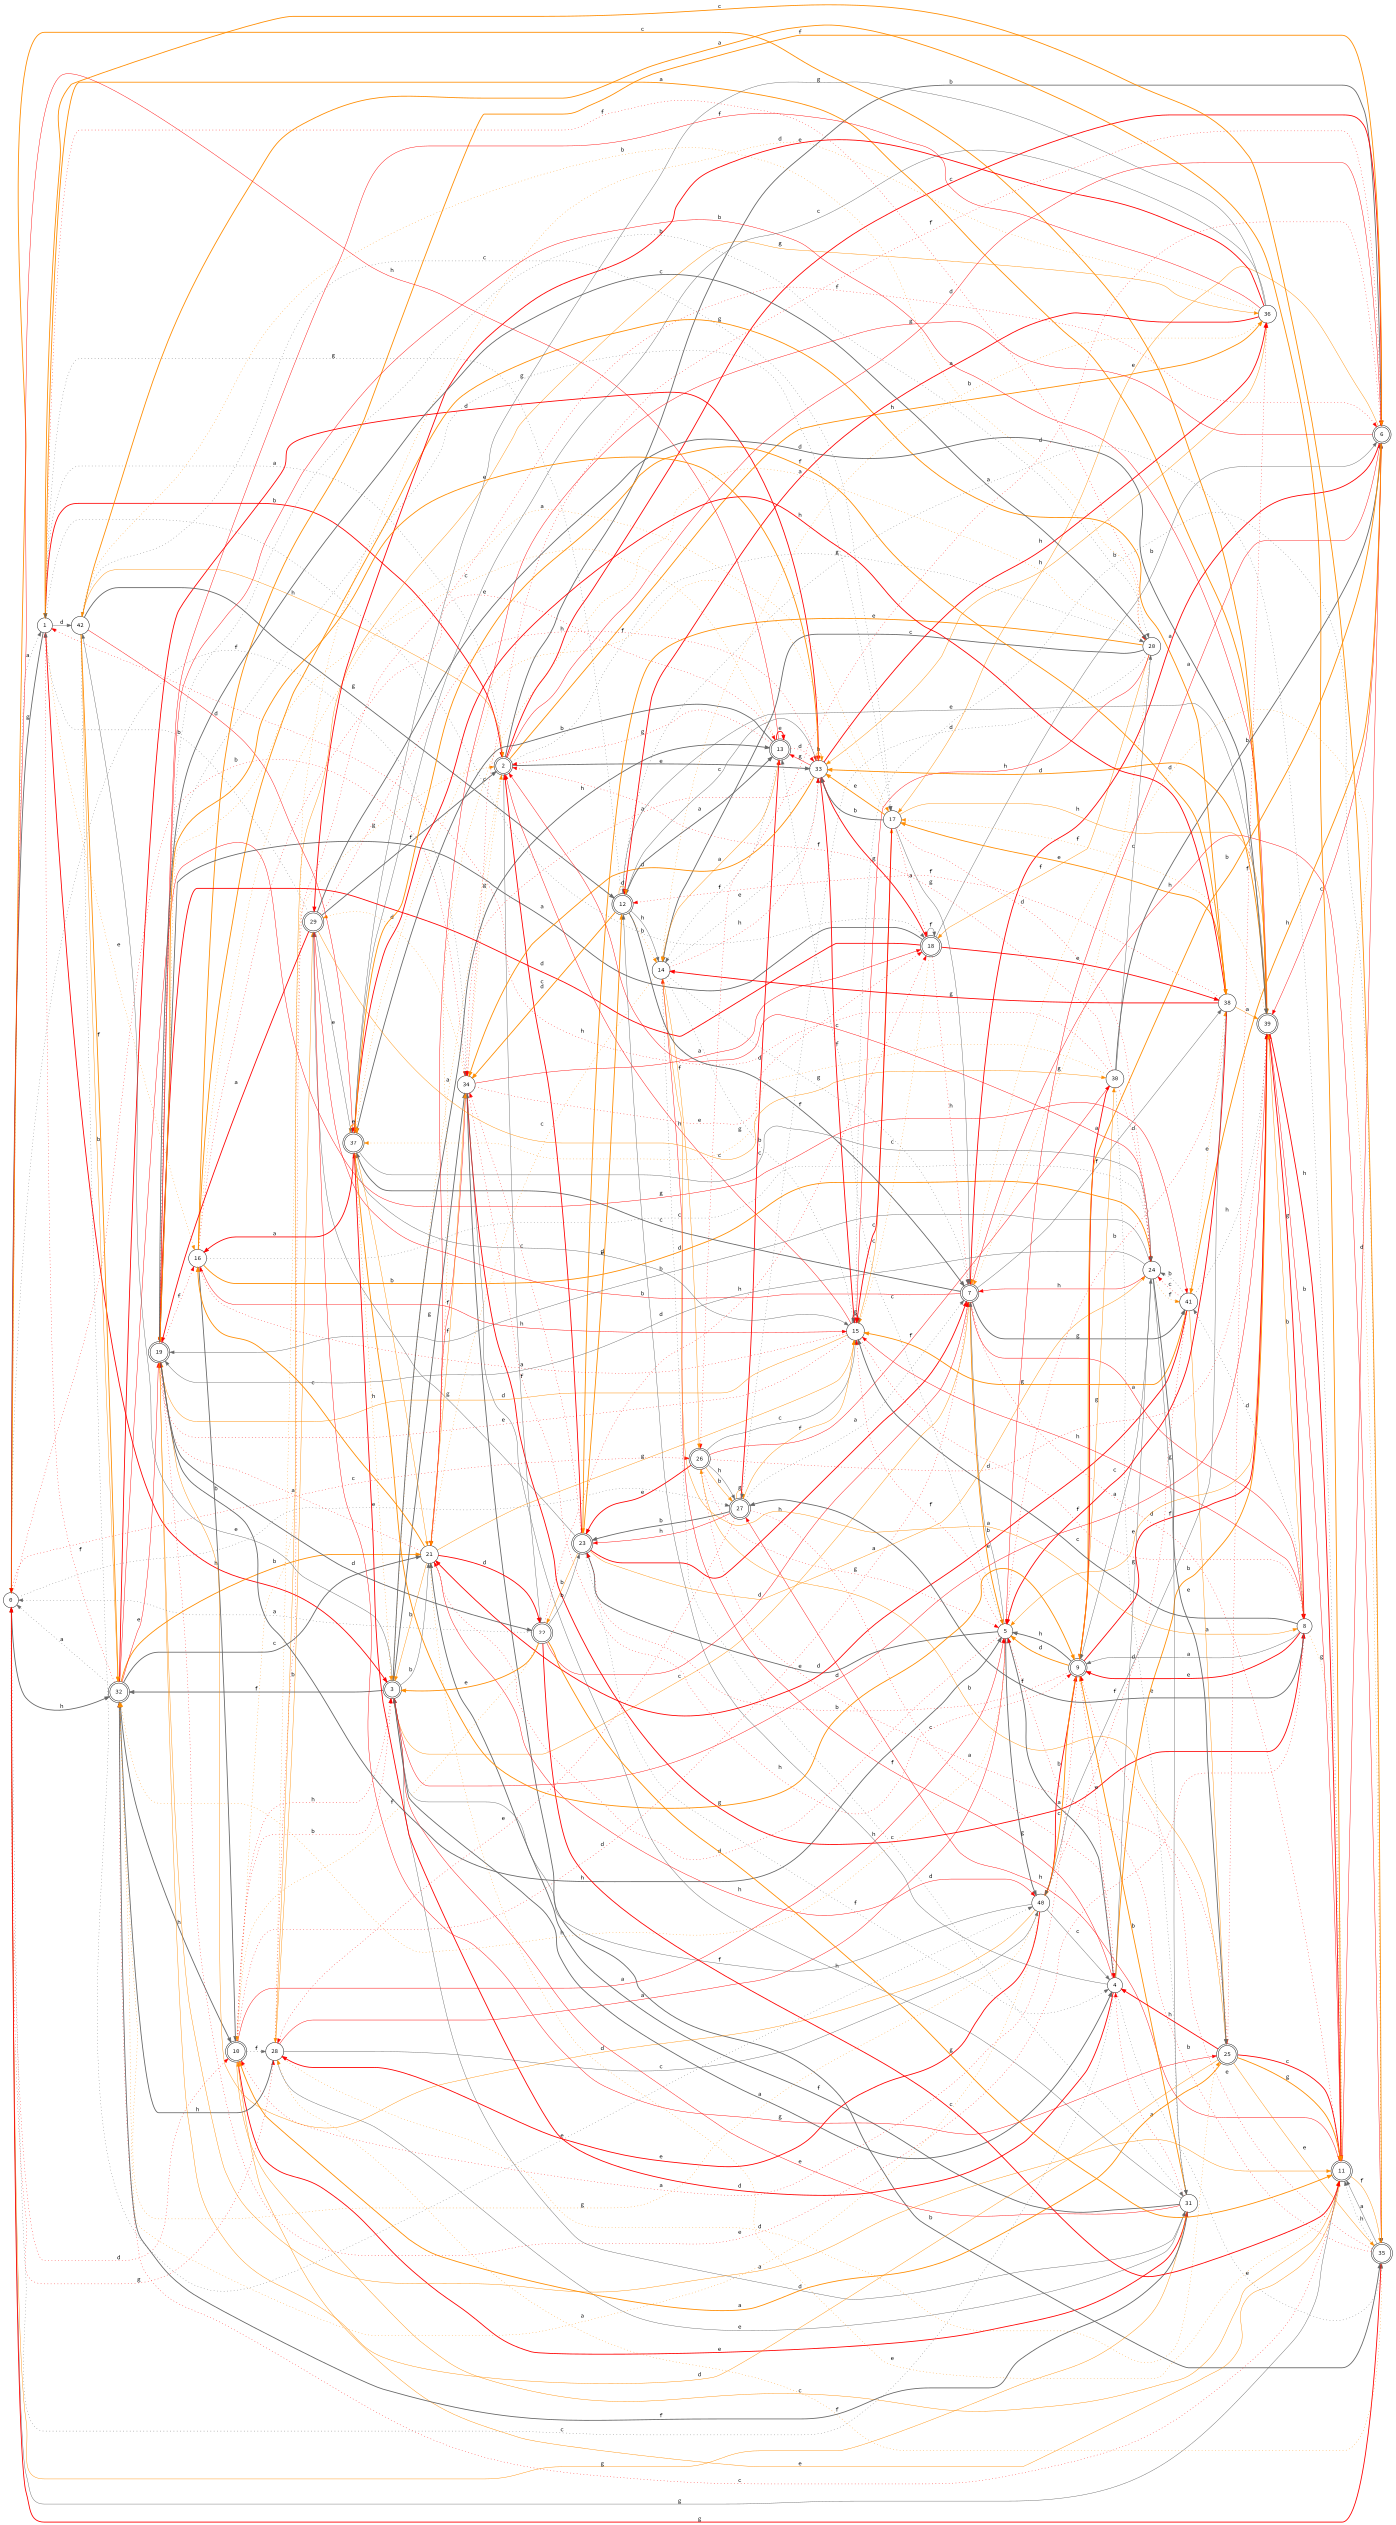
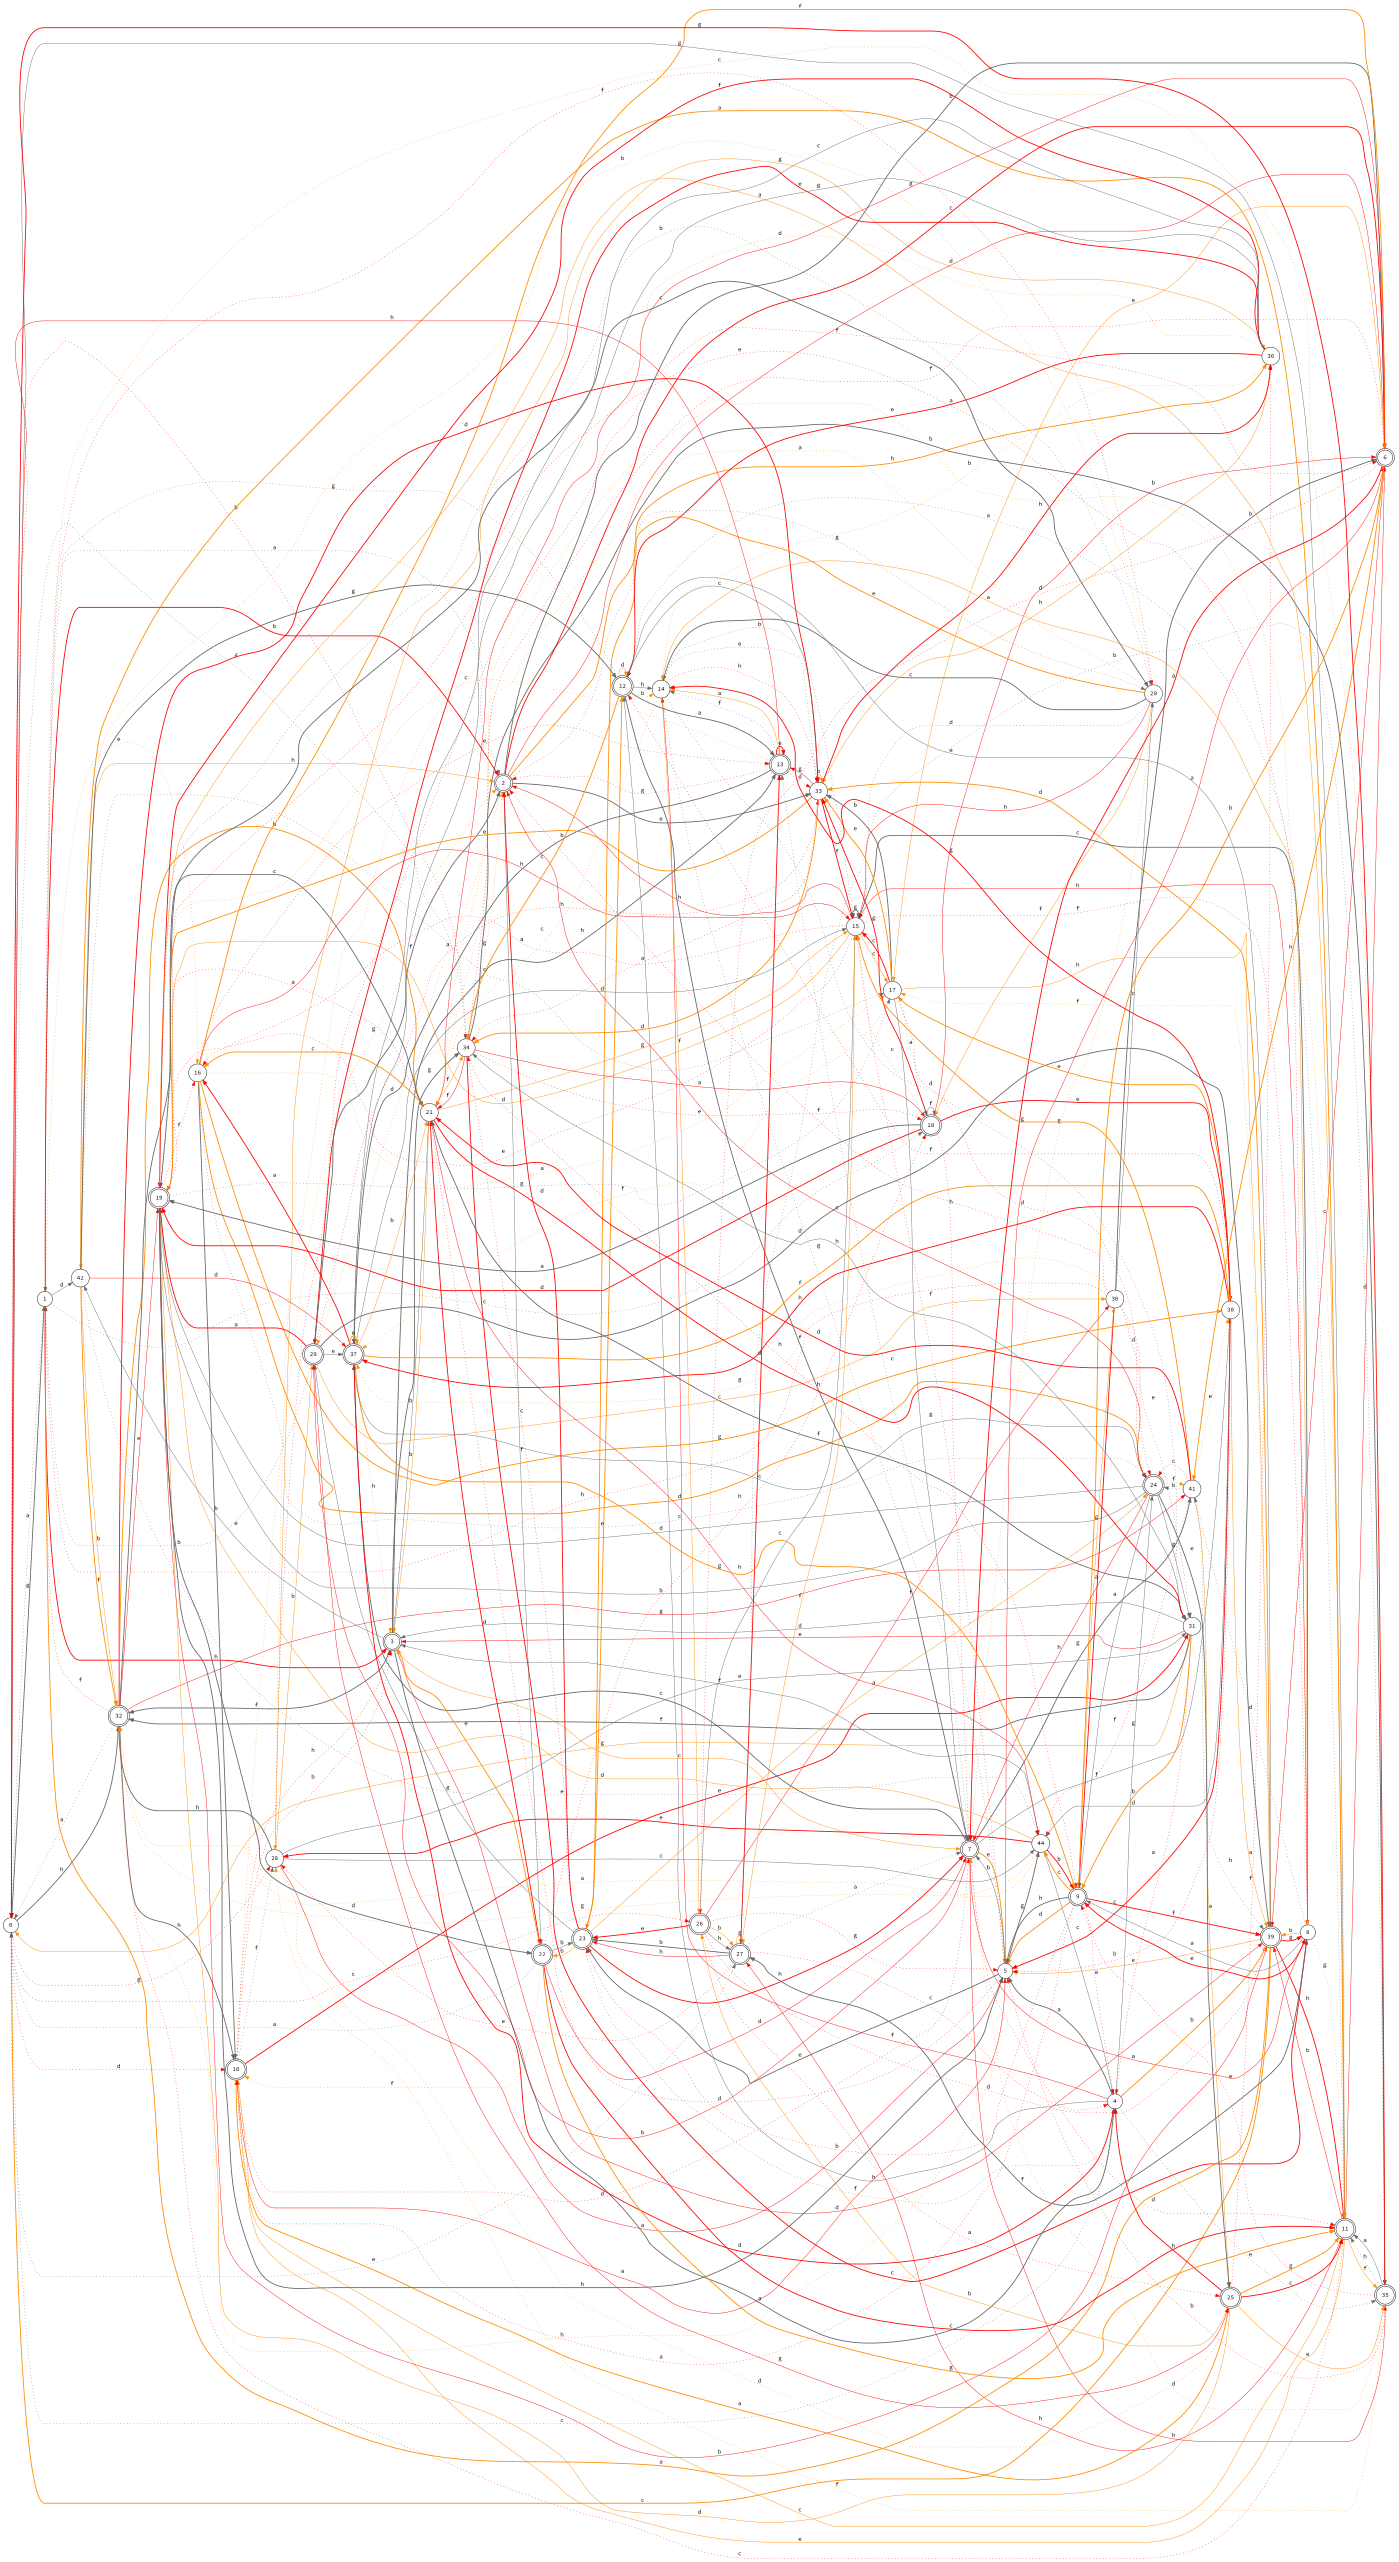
edge "36" -> "19": style solid -> bold
edge "35" -> "1": style bold -> dotted
edge "18" -> "6": color gray40 -> red
edge "17" -> "18": color red -> gray40
node "24": shape circle -> doublecircle
edge "21" -> "31": added, label "h"
node "40": label "40" -> "44"
